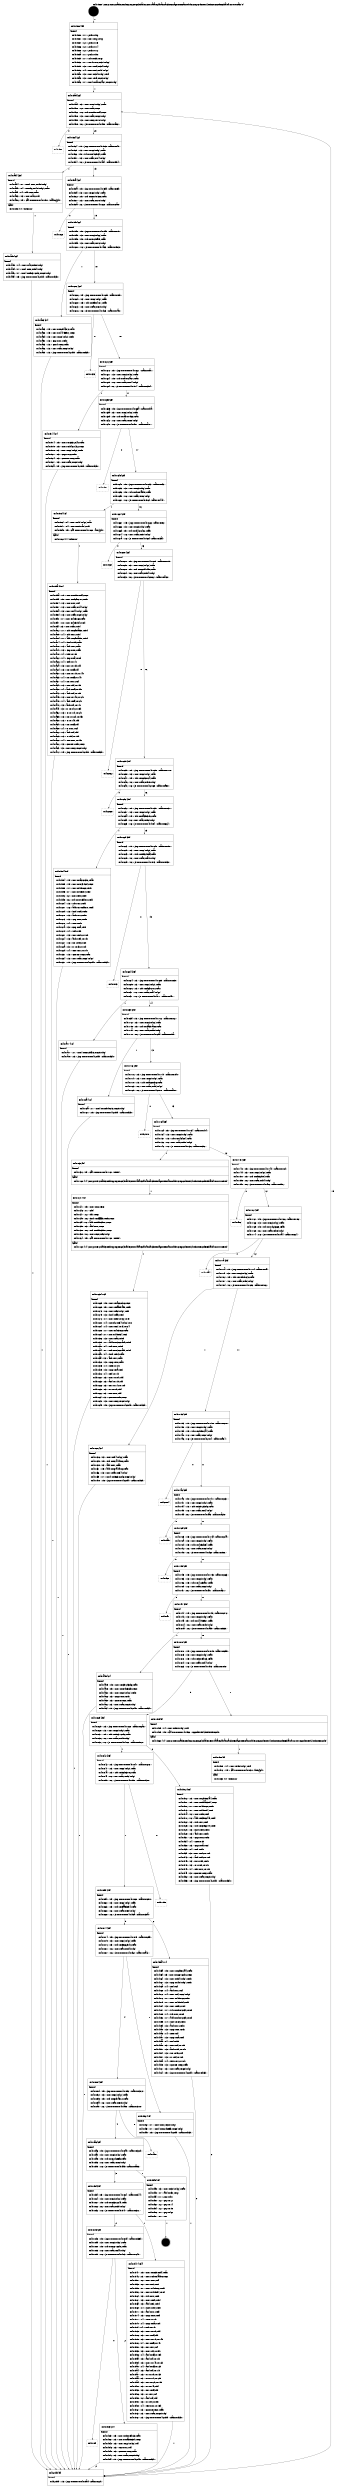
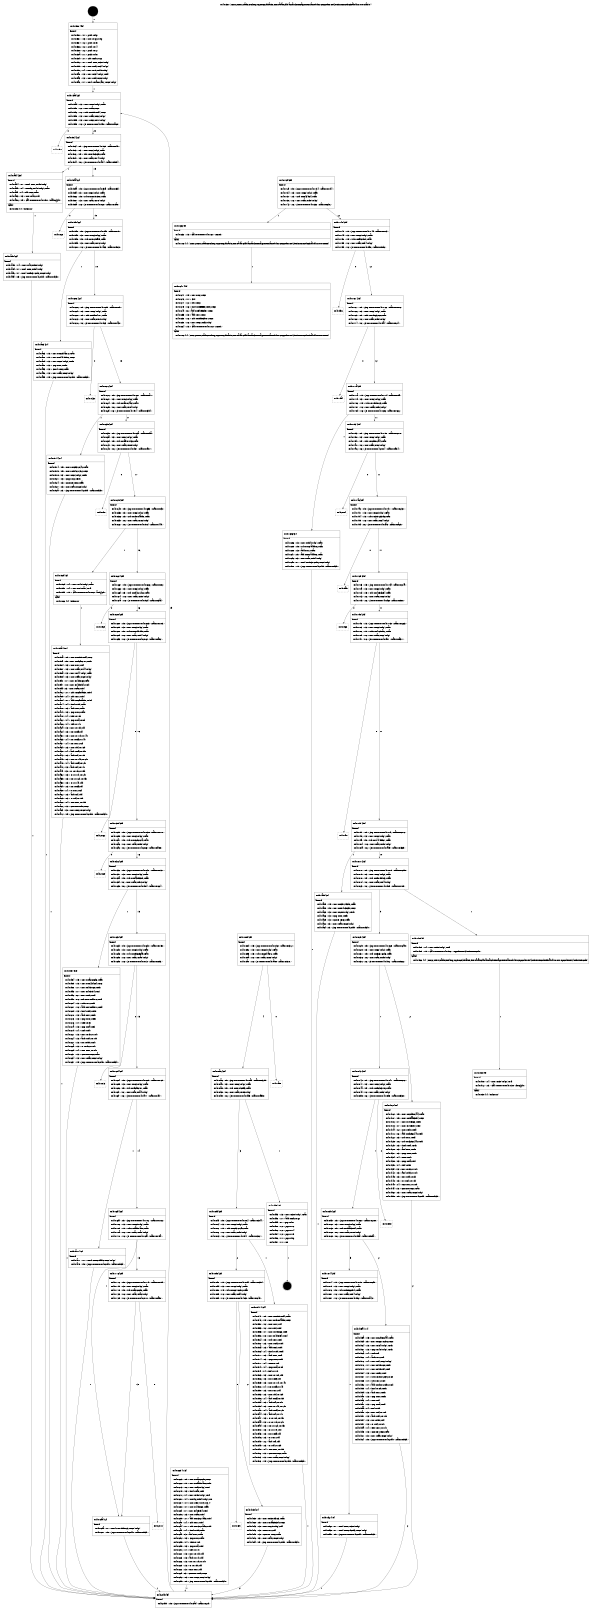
edge "0x401716 [25]" -> "0x40172f [25]": now "0x401716 [25]" -> "0x401cda [12]"
edge "0x401c41 [40]" -> "0x401c69 [113]": removed, label "1"
edge "0x401874 [25]" -> "0x40188d [25]": removed, label "4"
